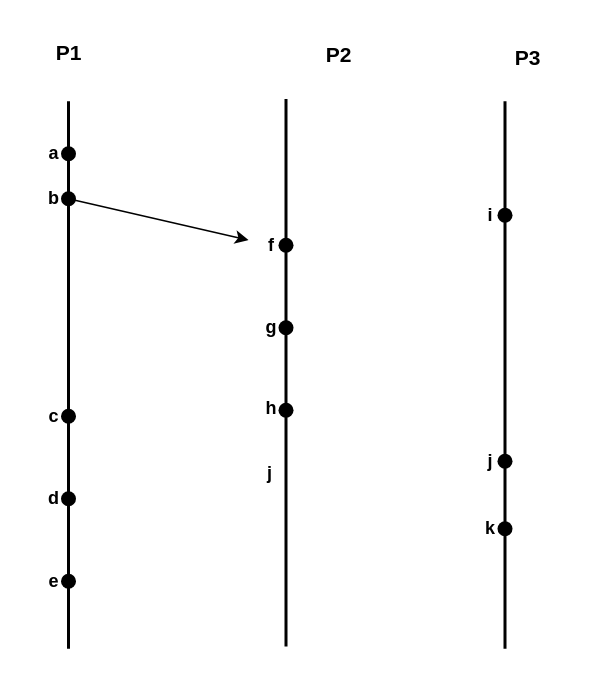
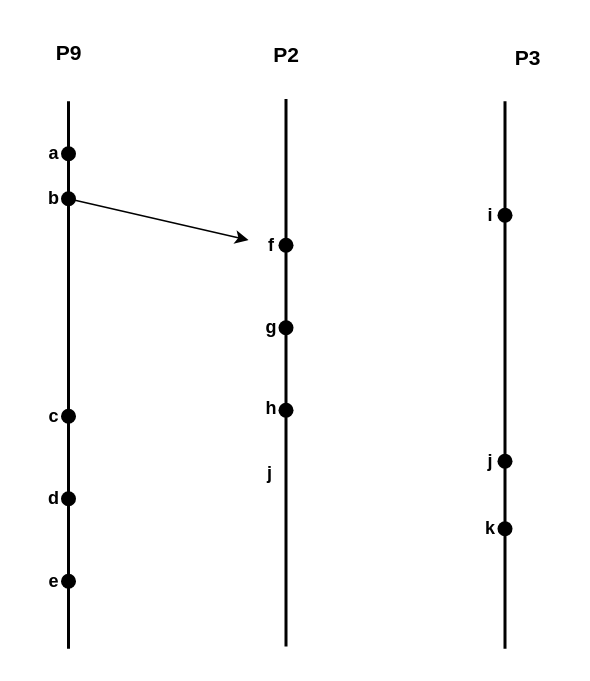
node "P1": label "P1" -> "P9"
node "P2": moved (338, 55) -> (286, 55)
